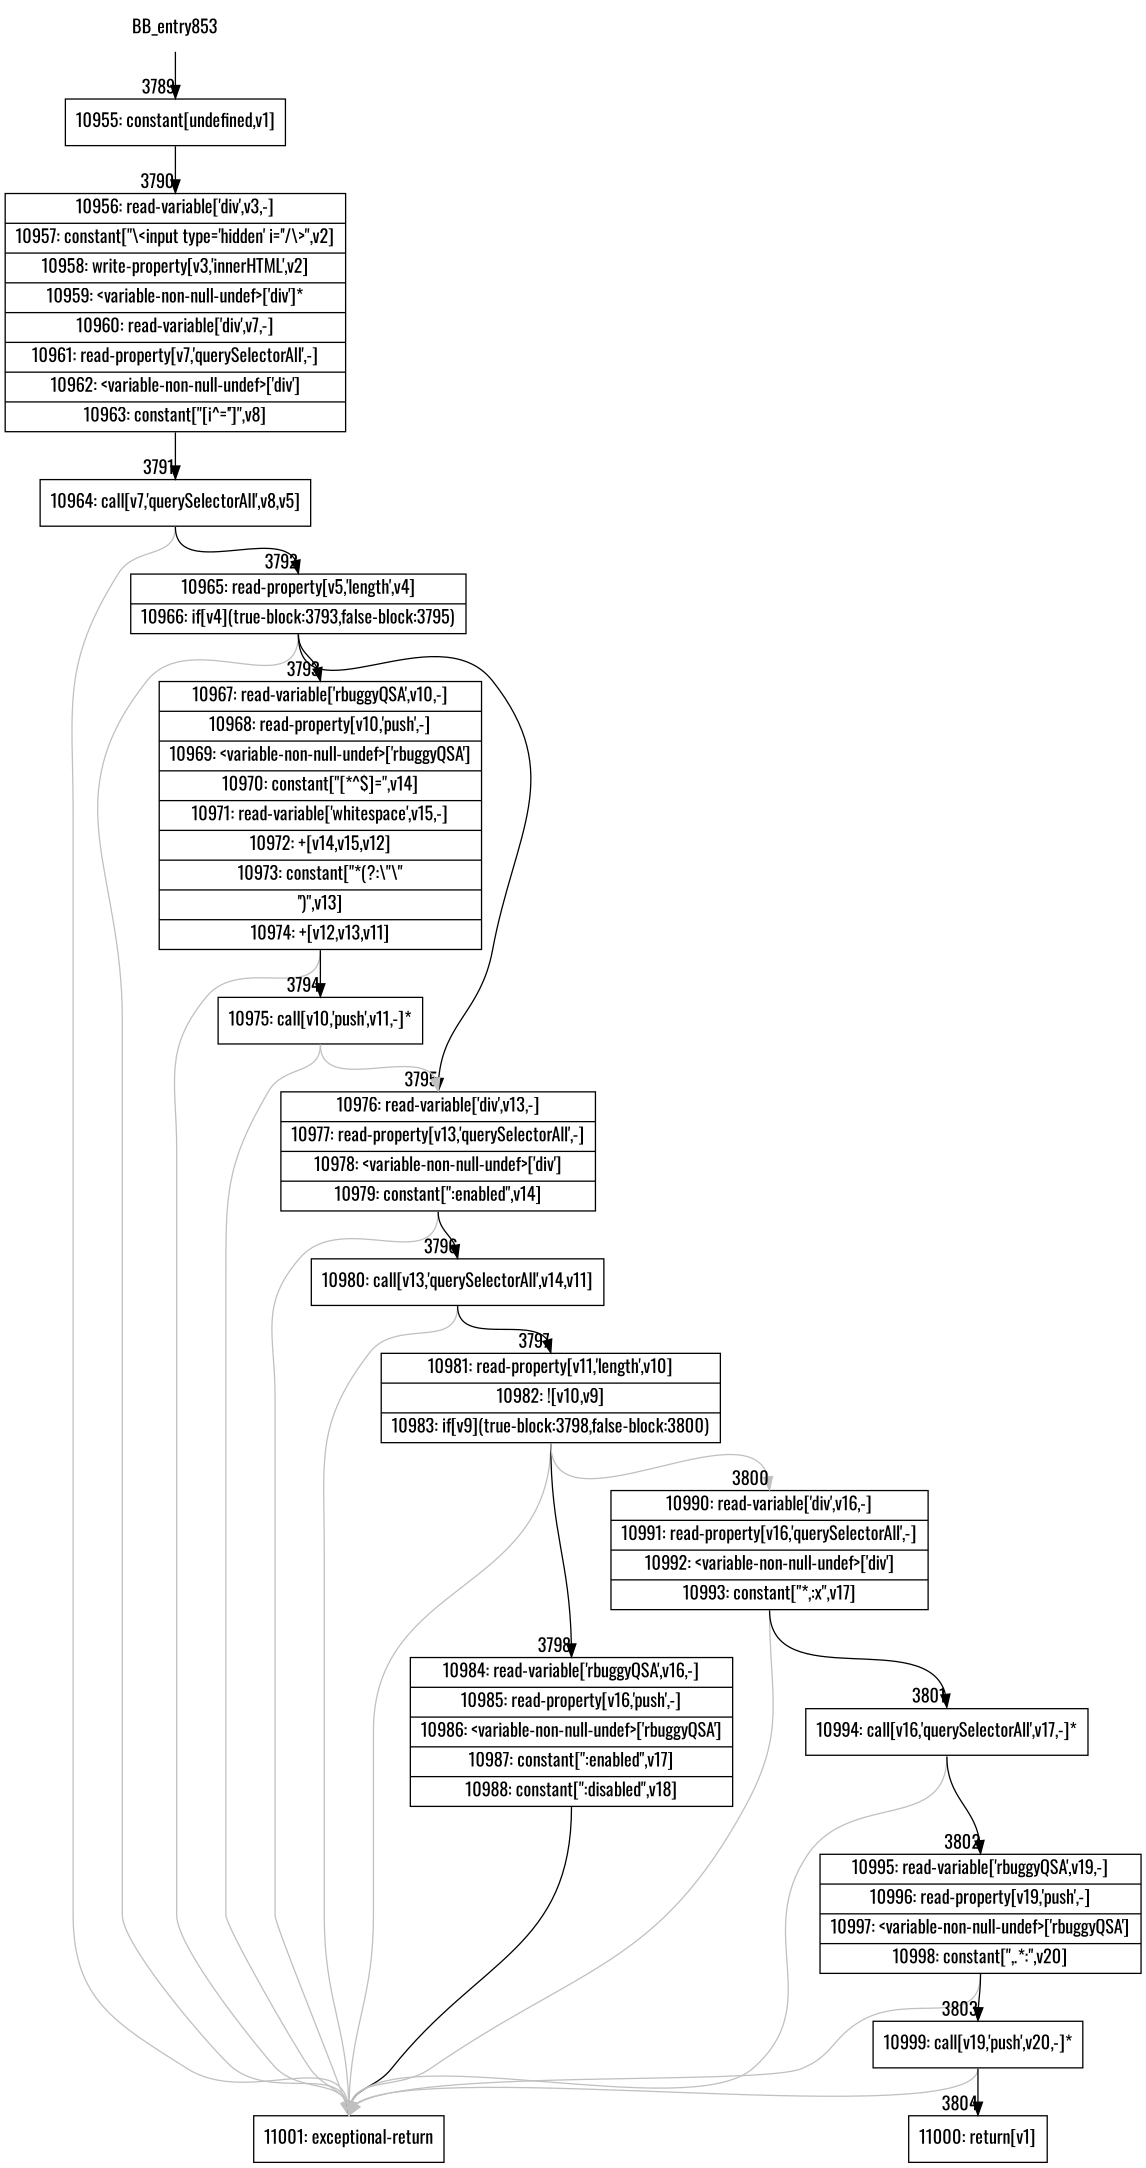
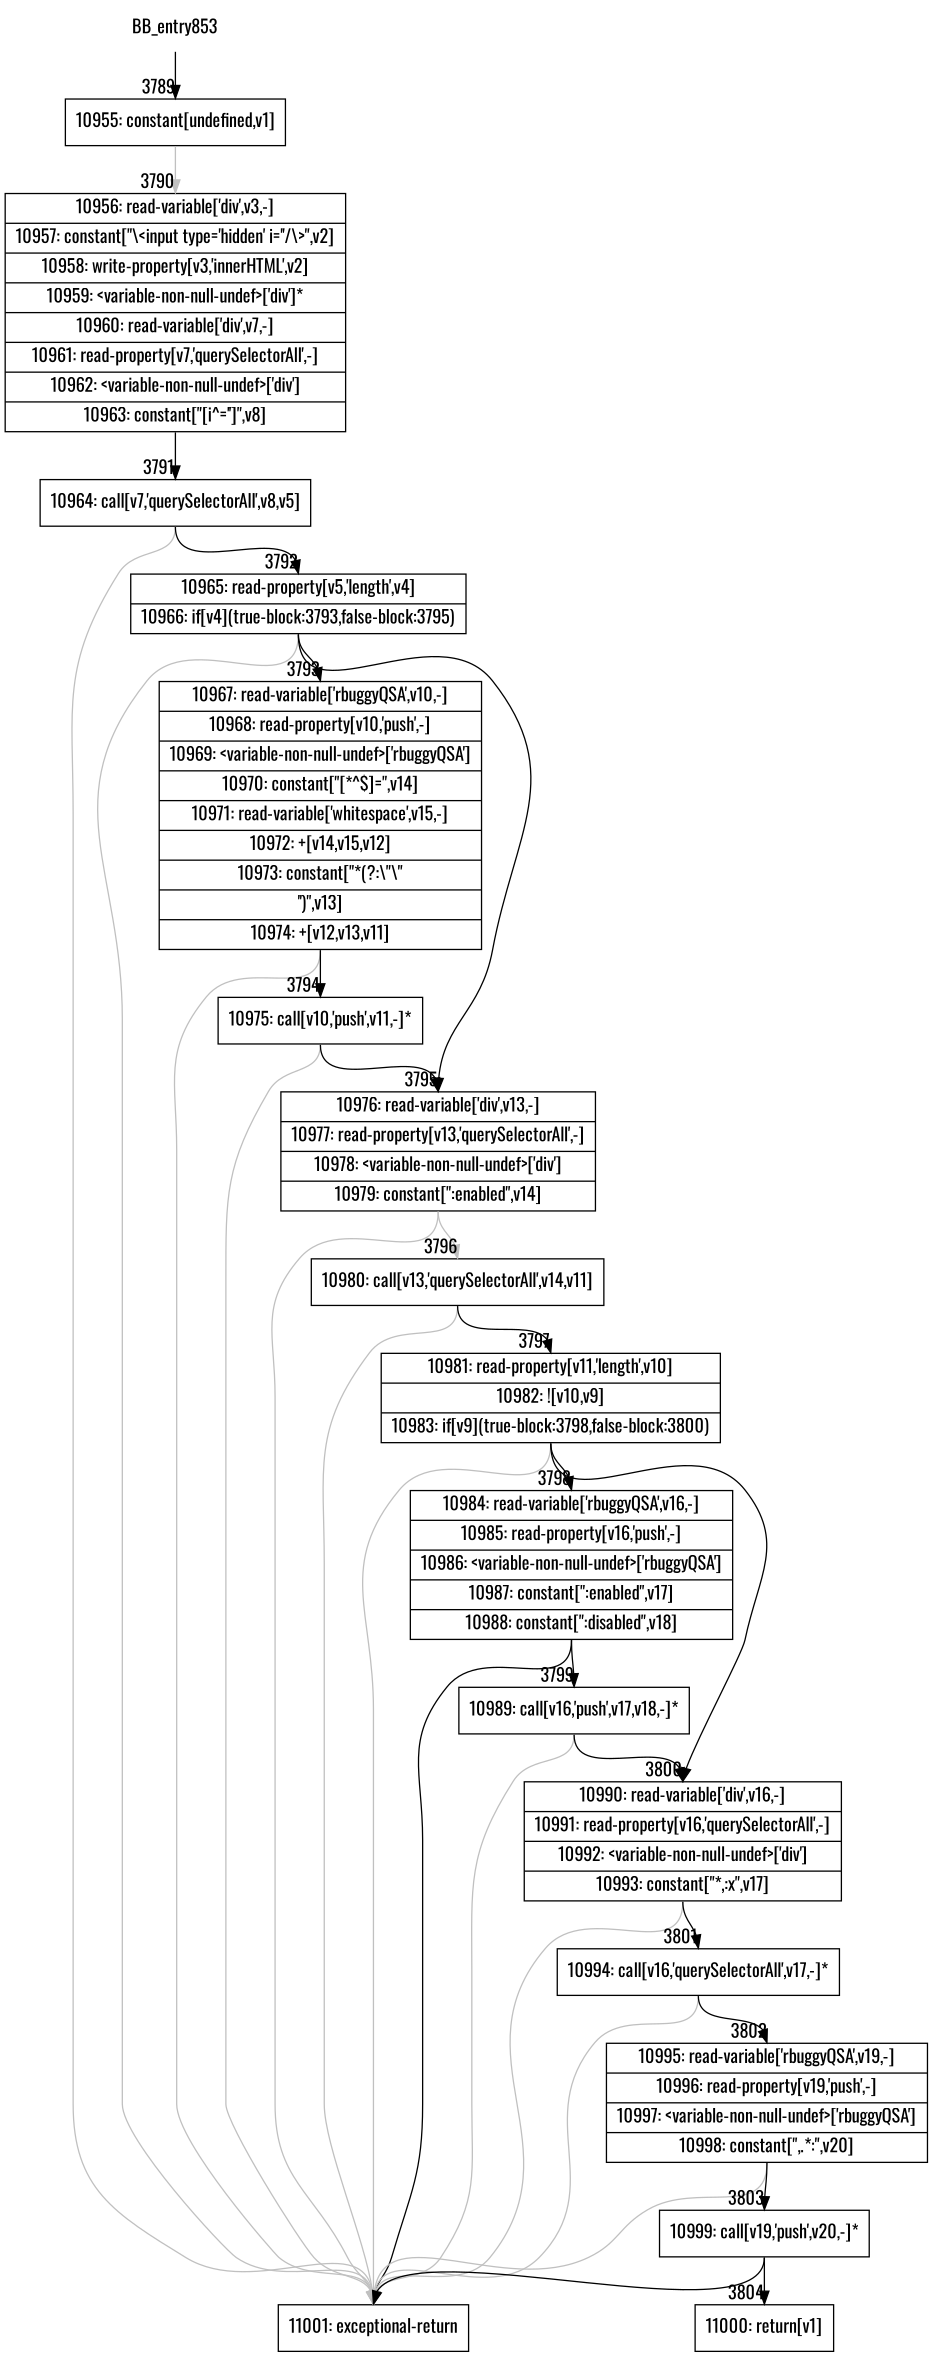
edge "10955: constant[undefined,v1]" -> "10956: read-variable['div',v3,-]": color black -> gray
edge "10975: call[v10,'push',v11,-]*" -> "10976: read-variable['div',v13,-]": color gray -> black
edge "10976: read-variable['div',v13,-]" -> "10980: call[v13,'querySelectorAll',v14,v11]": color black -> gray
edge "10981: read-property[v11,'length',v10]" -> "10990: read-variable['div',v16,-]": color gray -> black
node "10989: call[v16,'push',v17,v18,-]*": added
edge "10999: call[v19,'push',v20,-]*" -> "11001: exceptional-return": color gray -> black
